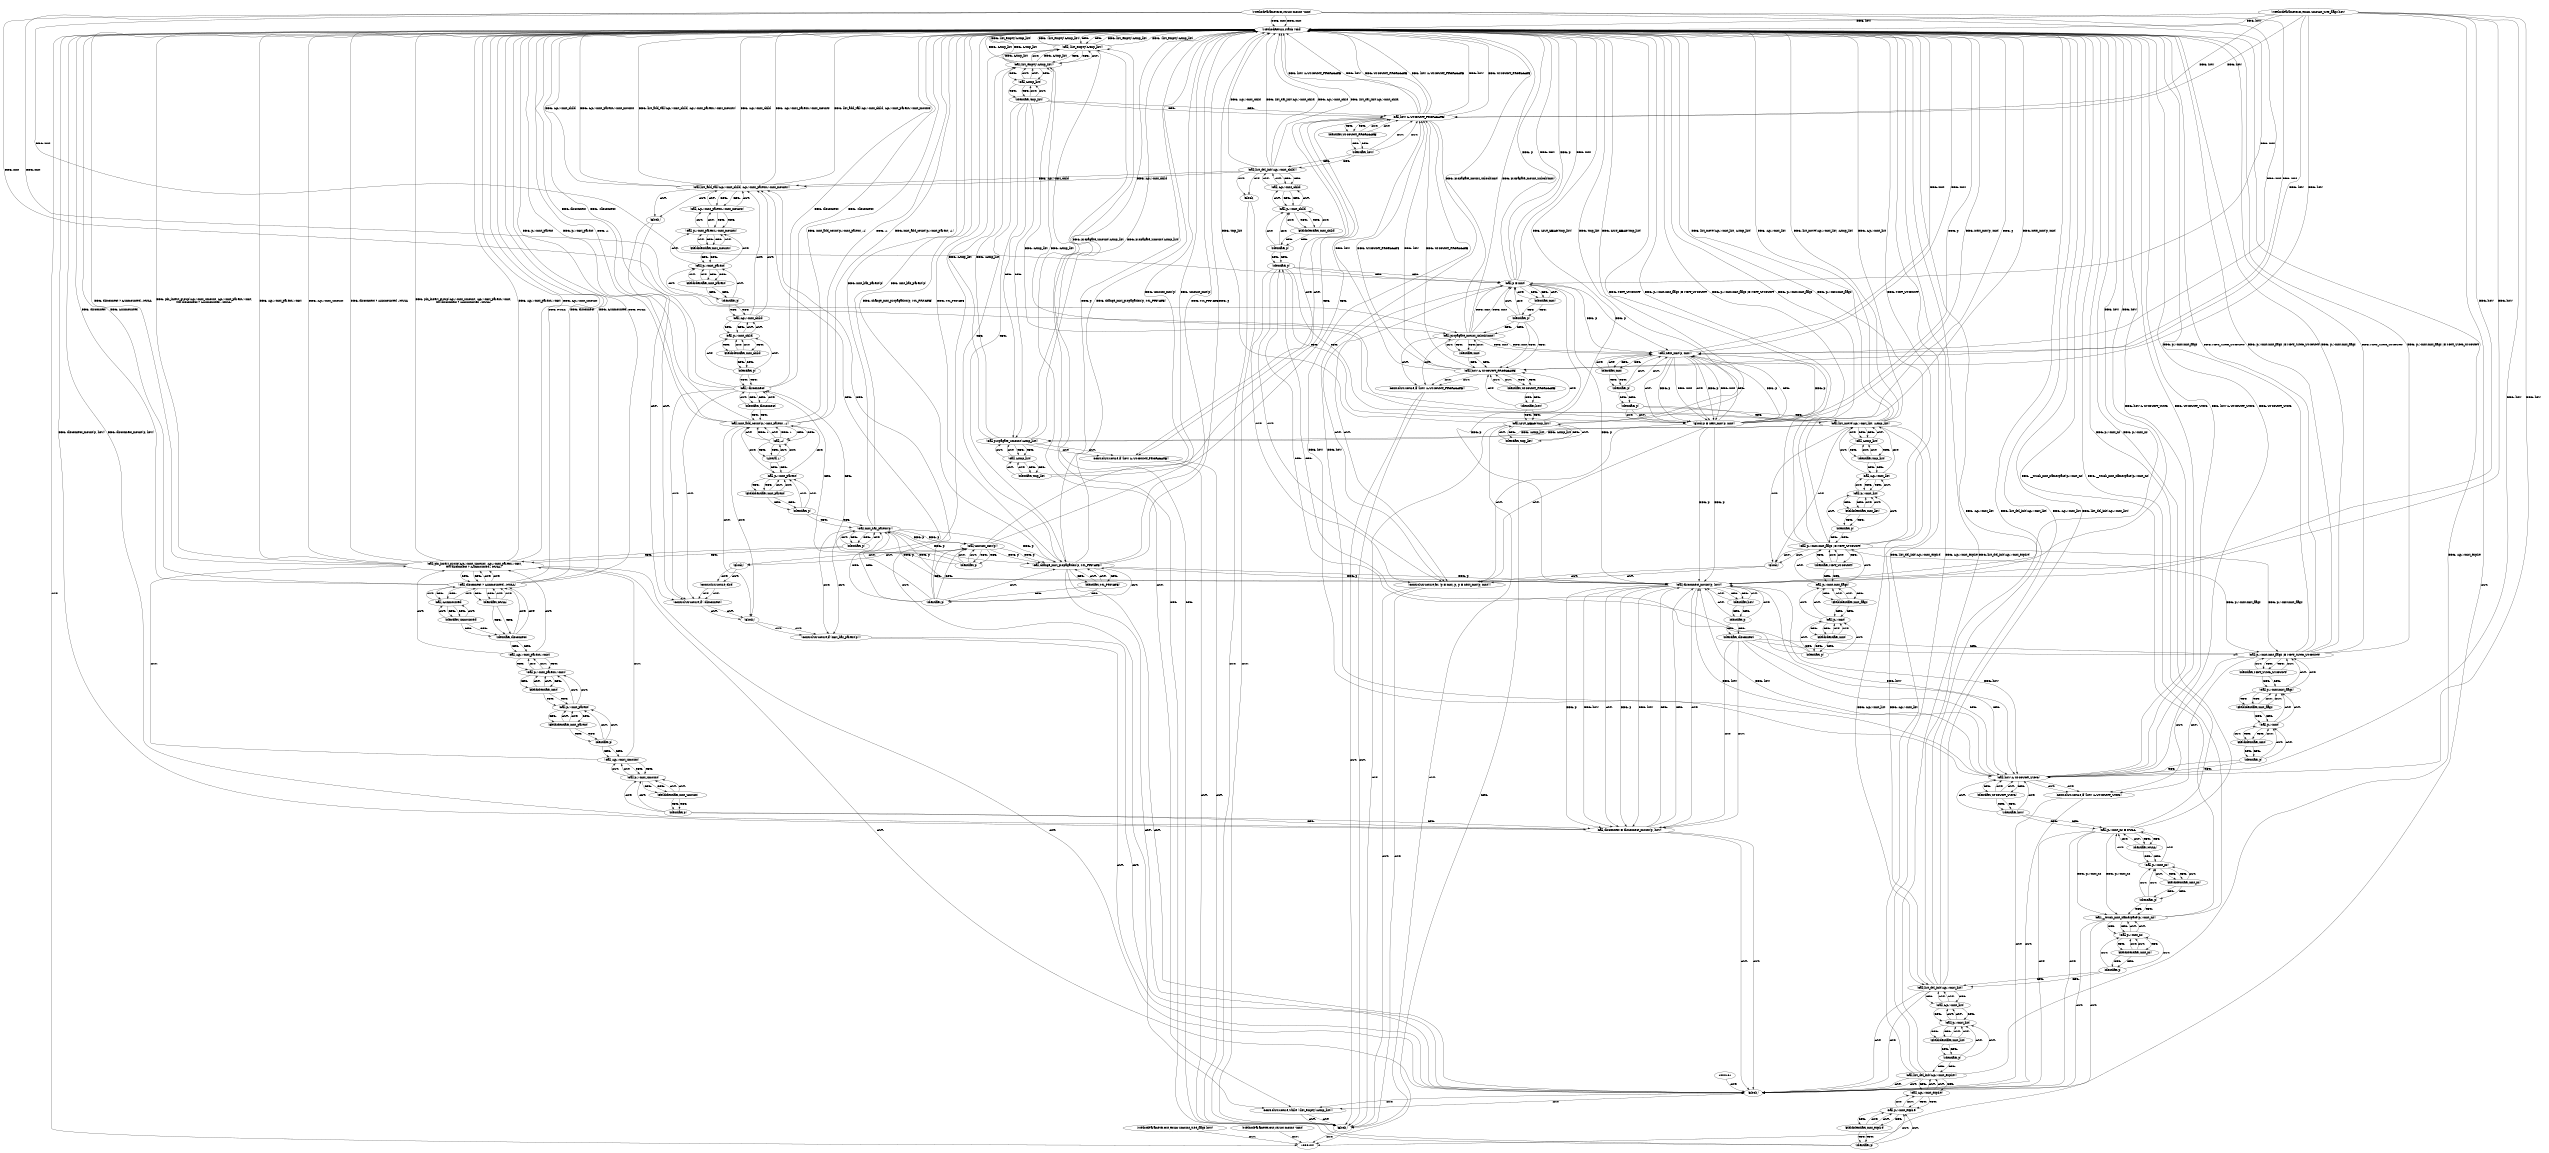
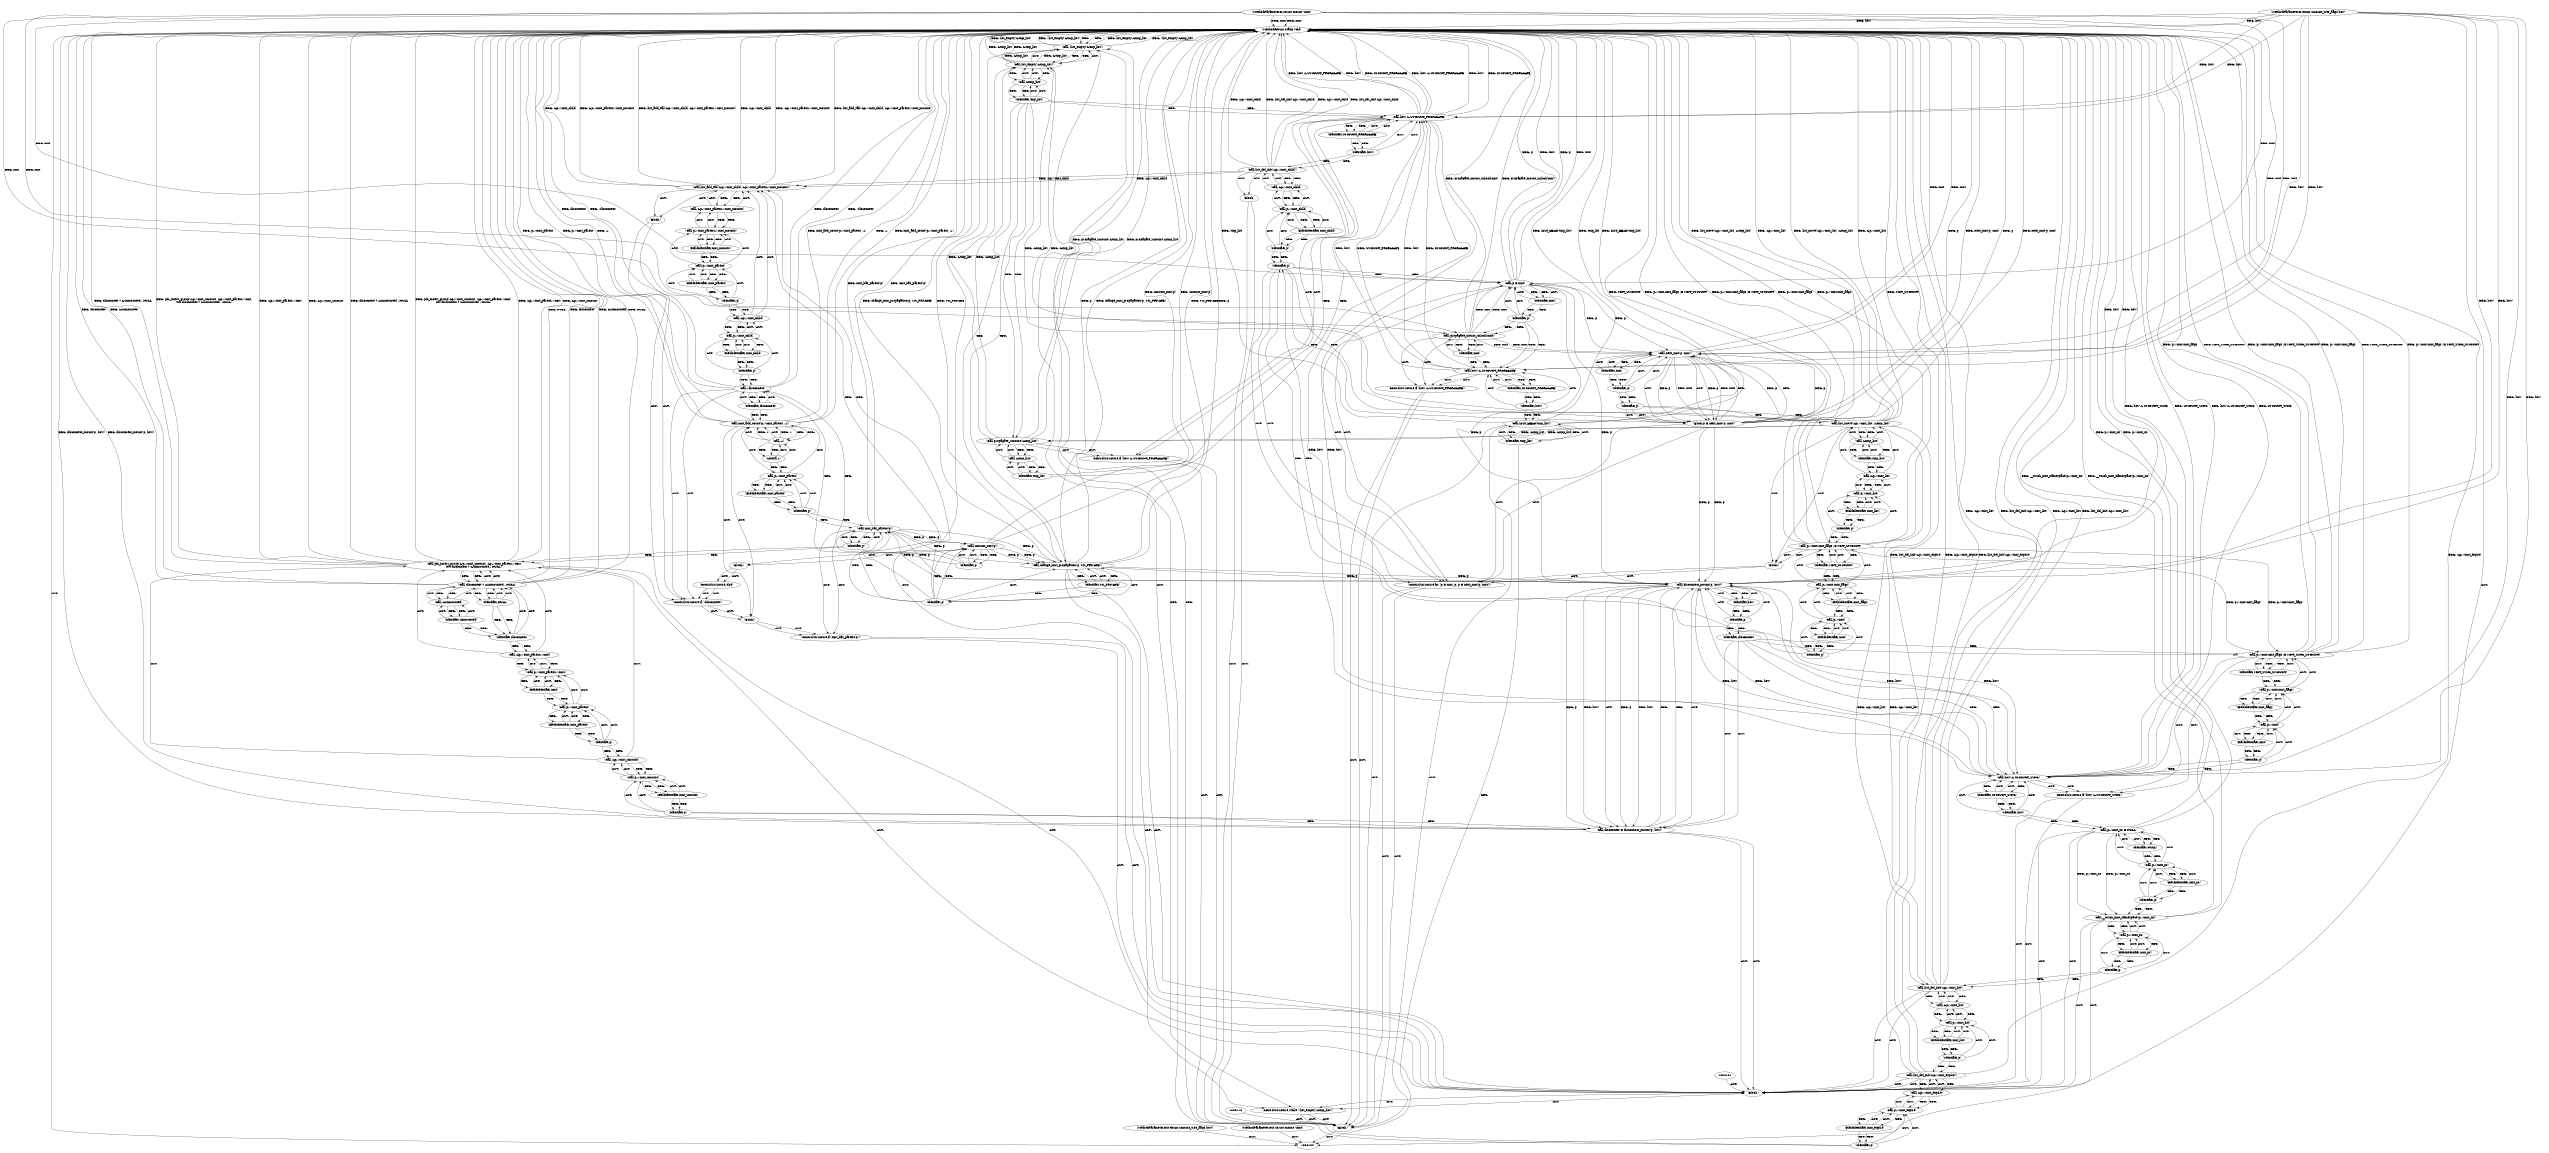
node "1000110": added
